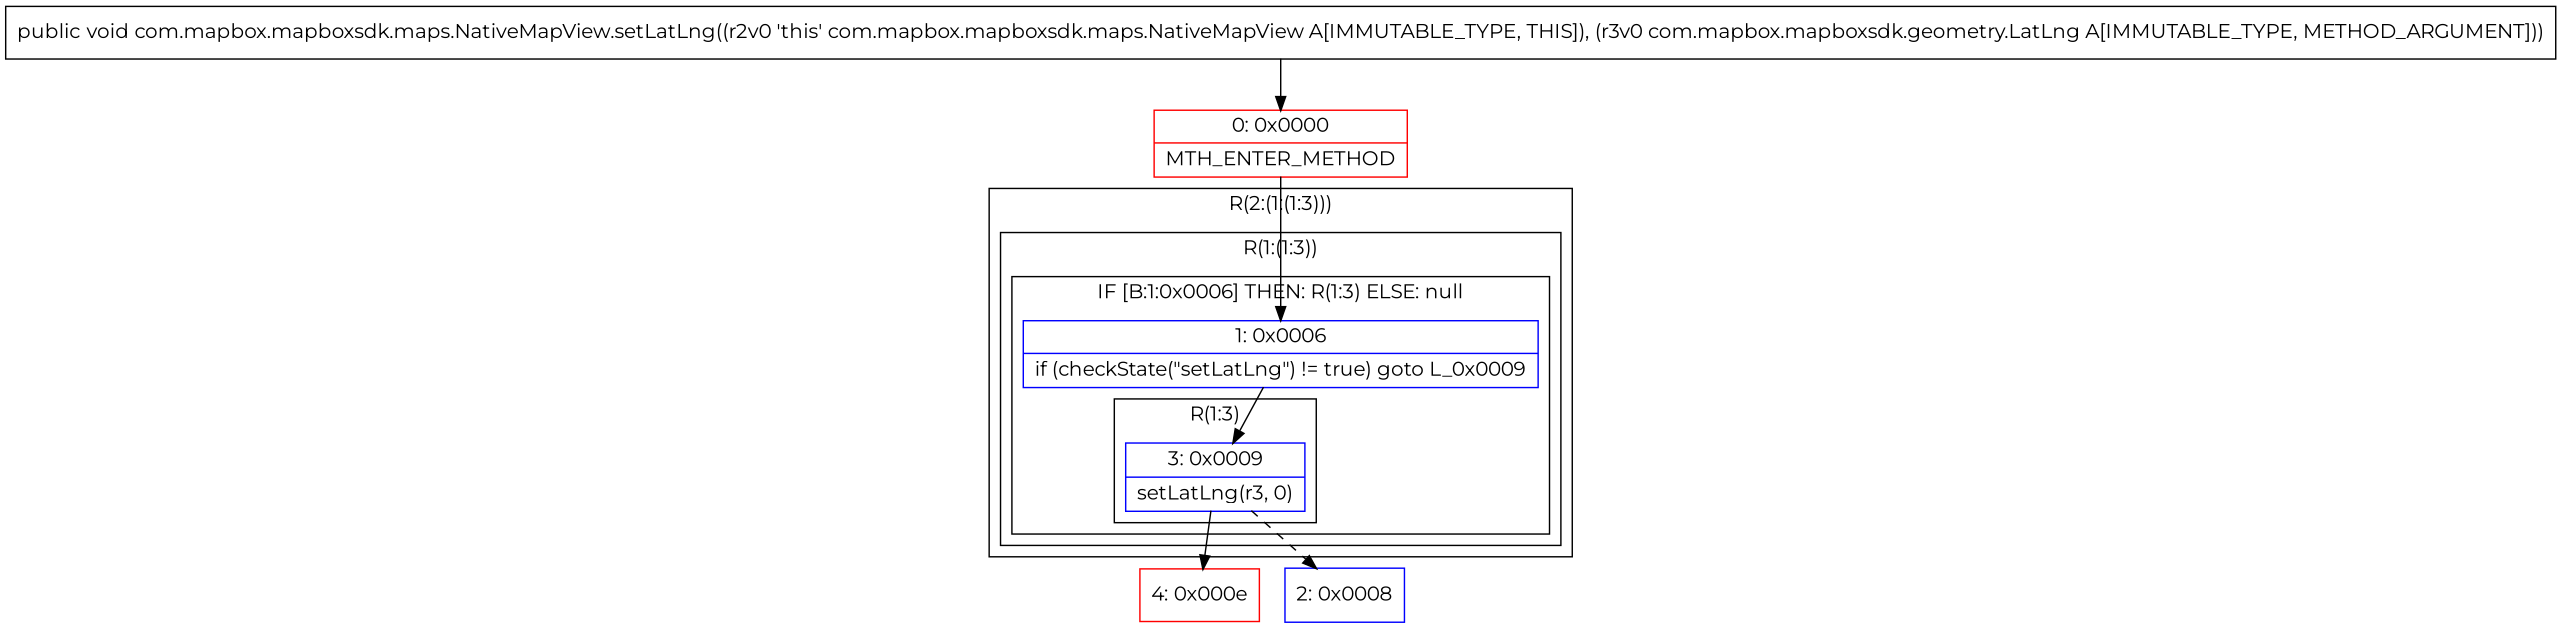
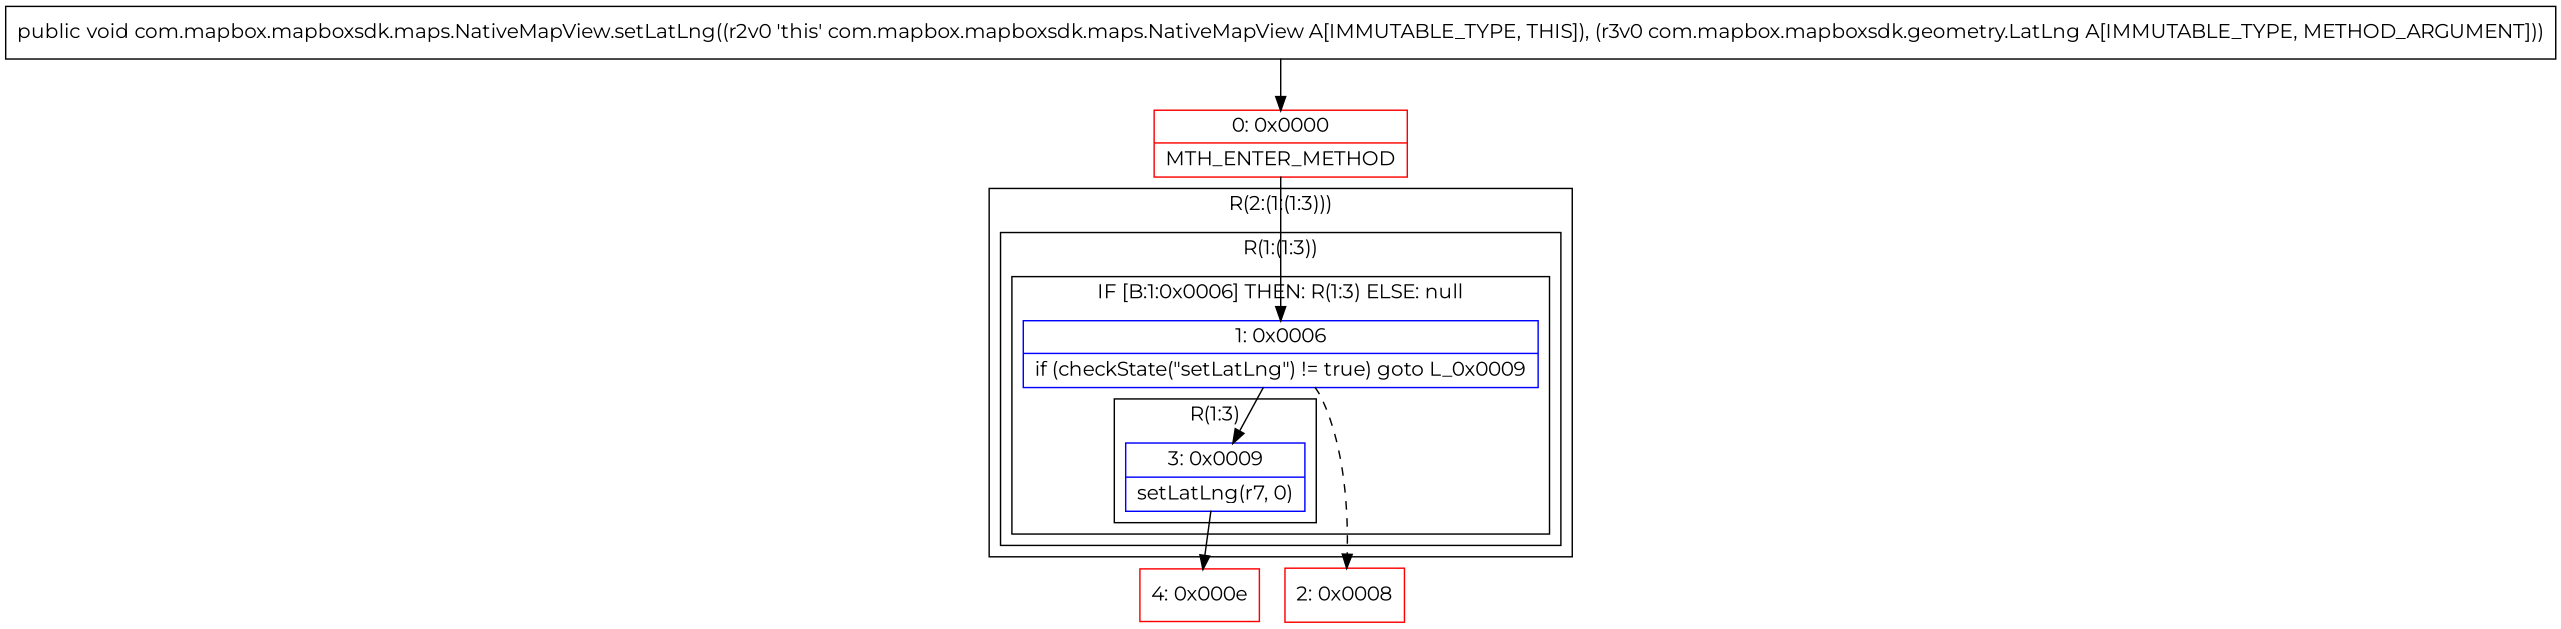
node "3: 0x0009": text "setLatLng(r3, 0)" -> "setLatLng(r7, 0)"
edge "3: 0x0009" -> "2: 0x0008": now "1: 0x0006" -> "2: 0x0008"
node "2: 0x0008": color blue -> red
